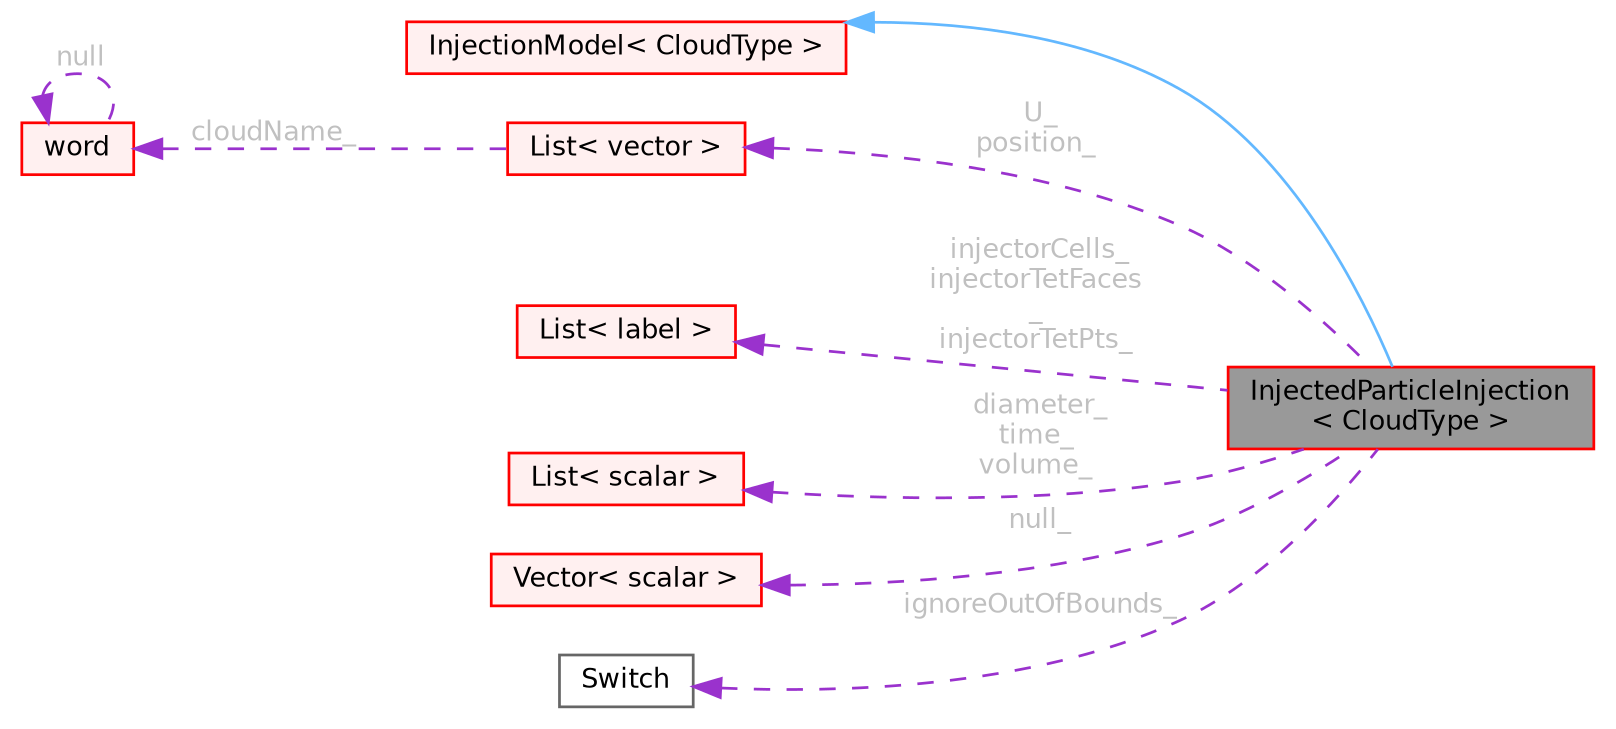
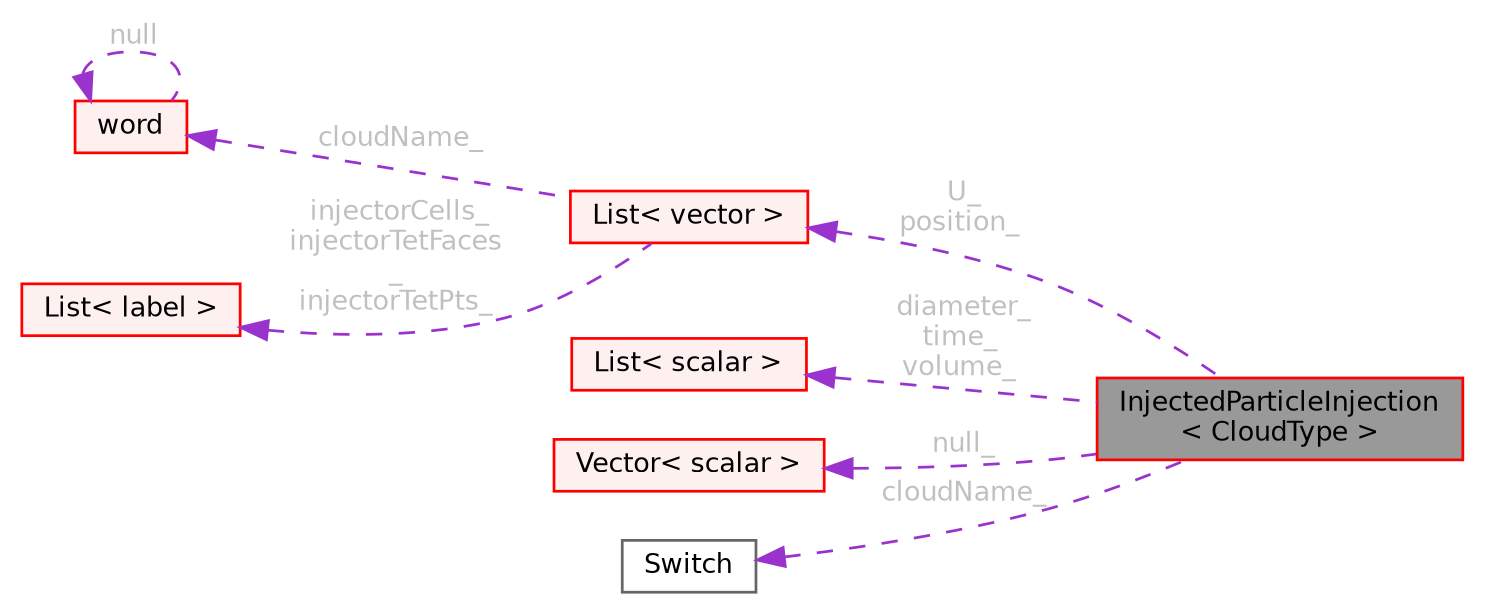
node "InjectionModel< CloudType >": removed
edge "InjectedParticleInjection < CloudType >" -> "List< label >": now "List< vector >" -> "List< label >"
edge "InjectedParticleInjection < CloudType >" -> "Switch": label " ignoreOutOfBounds_" -> " cloudName_"
